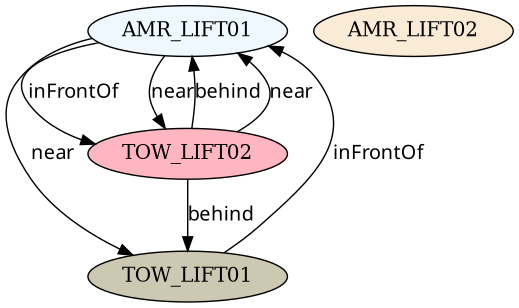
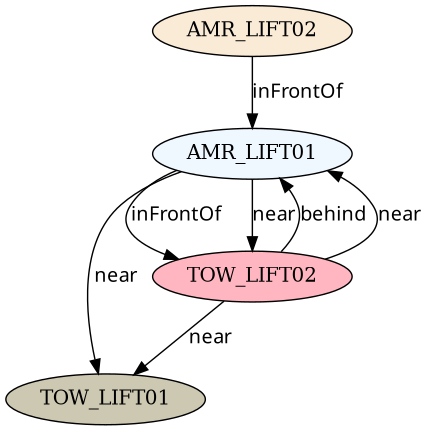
edge "TOW_LIFT01" -> "AMR_LIFT01": now "AMR_LIFT02" -> "AMR_LIFT01"
edge "TOW_LIFT02" -> "TOW_LIFT01": label "behind" -> "near"
